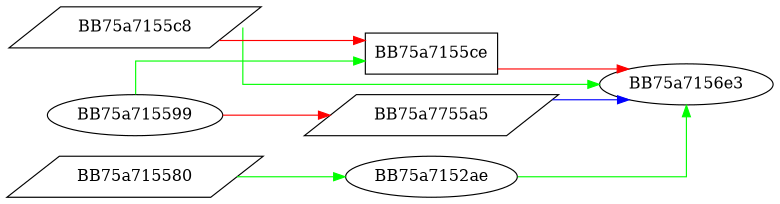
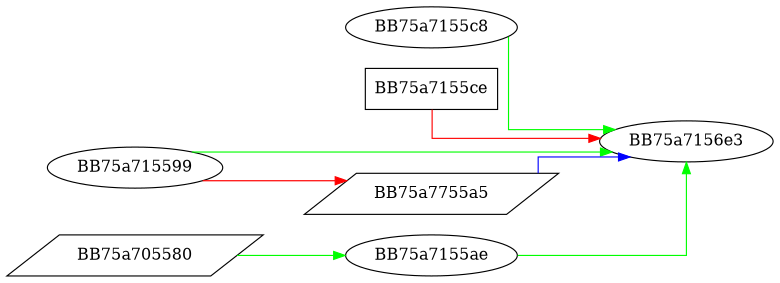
node "BB75a7155c8": shape parallelogram -> ellipse
edge "BB75a7155c8" -> "BB75a7155ce": removed
edge "BB75a715599" -> "BB75a7155ce": now "BB75a715599" -> "BB75a7156e3"
node "BB75a715580": label "BB75a715580" -> "BB75a705580"
node "BB75a7152ae": label "BB75a7152ae" -> "BB75a7155ae"
